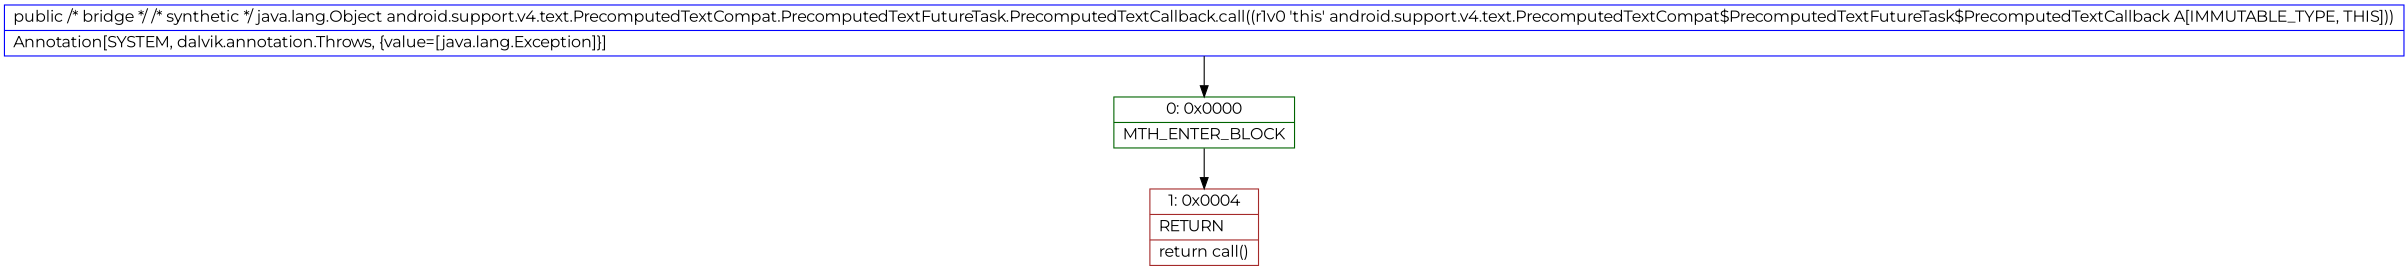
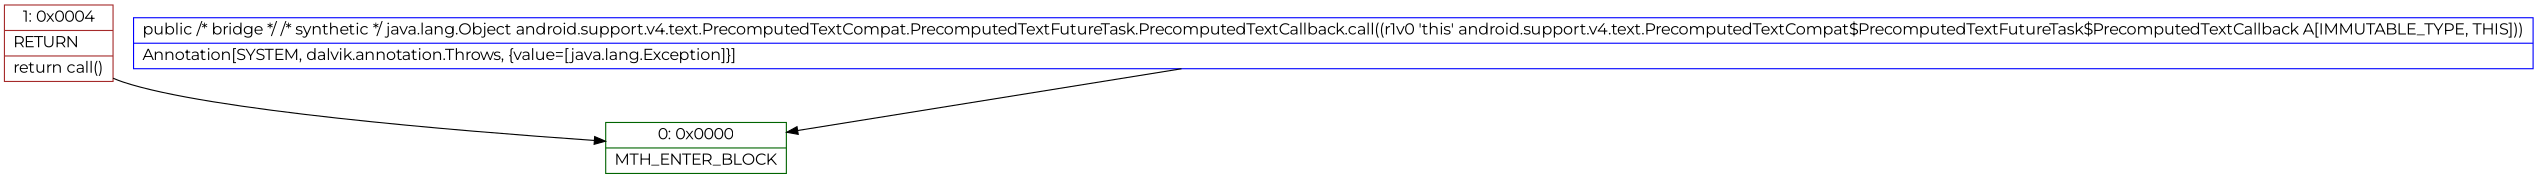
edge "0: 0x0000" -> "1: 0x0004": reversed
